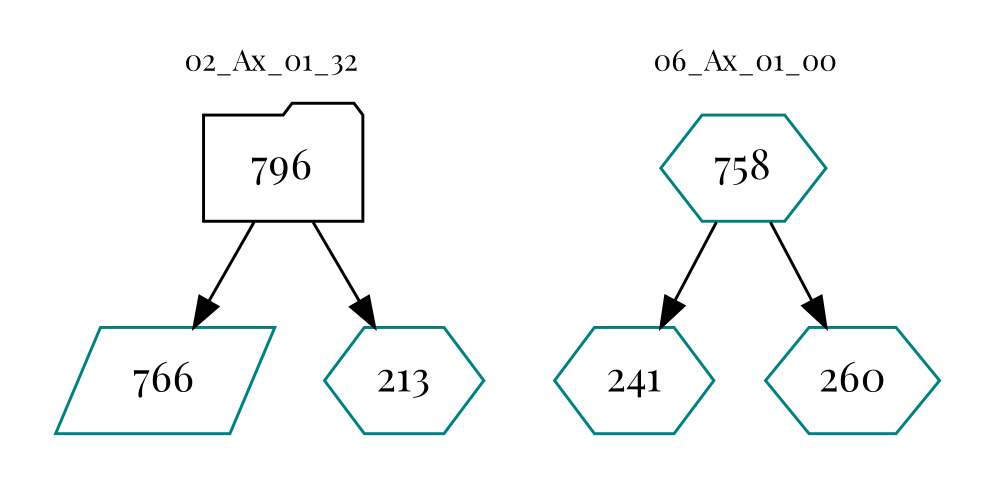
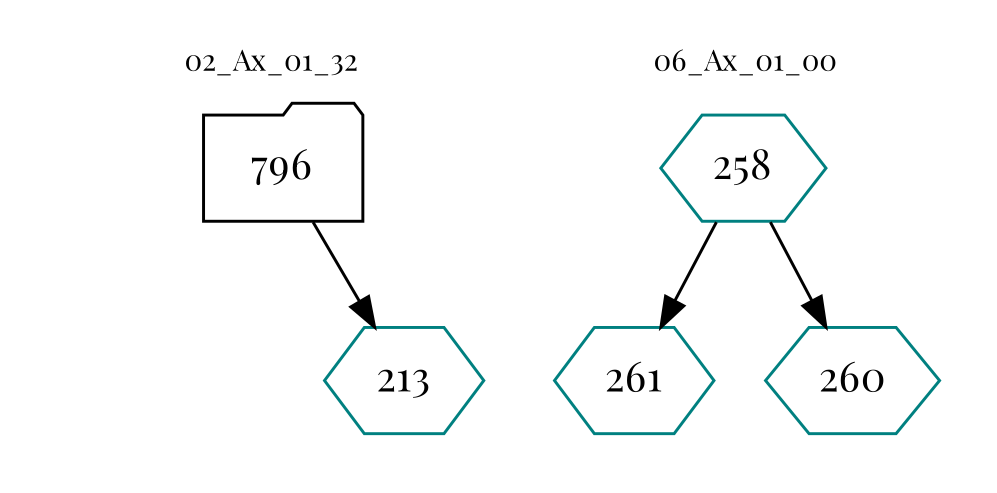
node "758": label "758" -> "258"
node "766": removed
node "241": label "241" -> "261"
